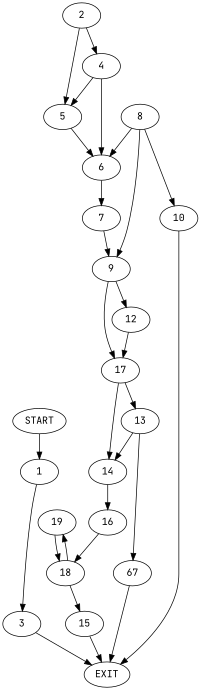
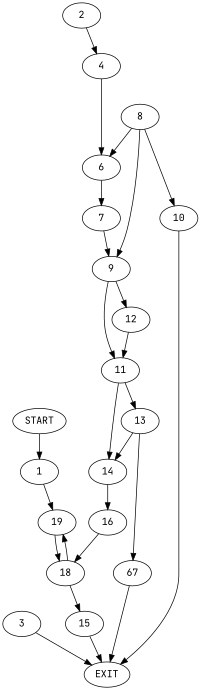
node "5": removed
node "17": label "17" -> "11"
edge "1" -> "3": now "1" -> "19"
